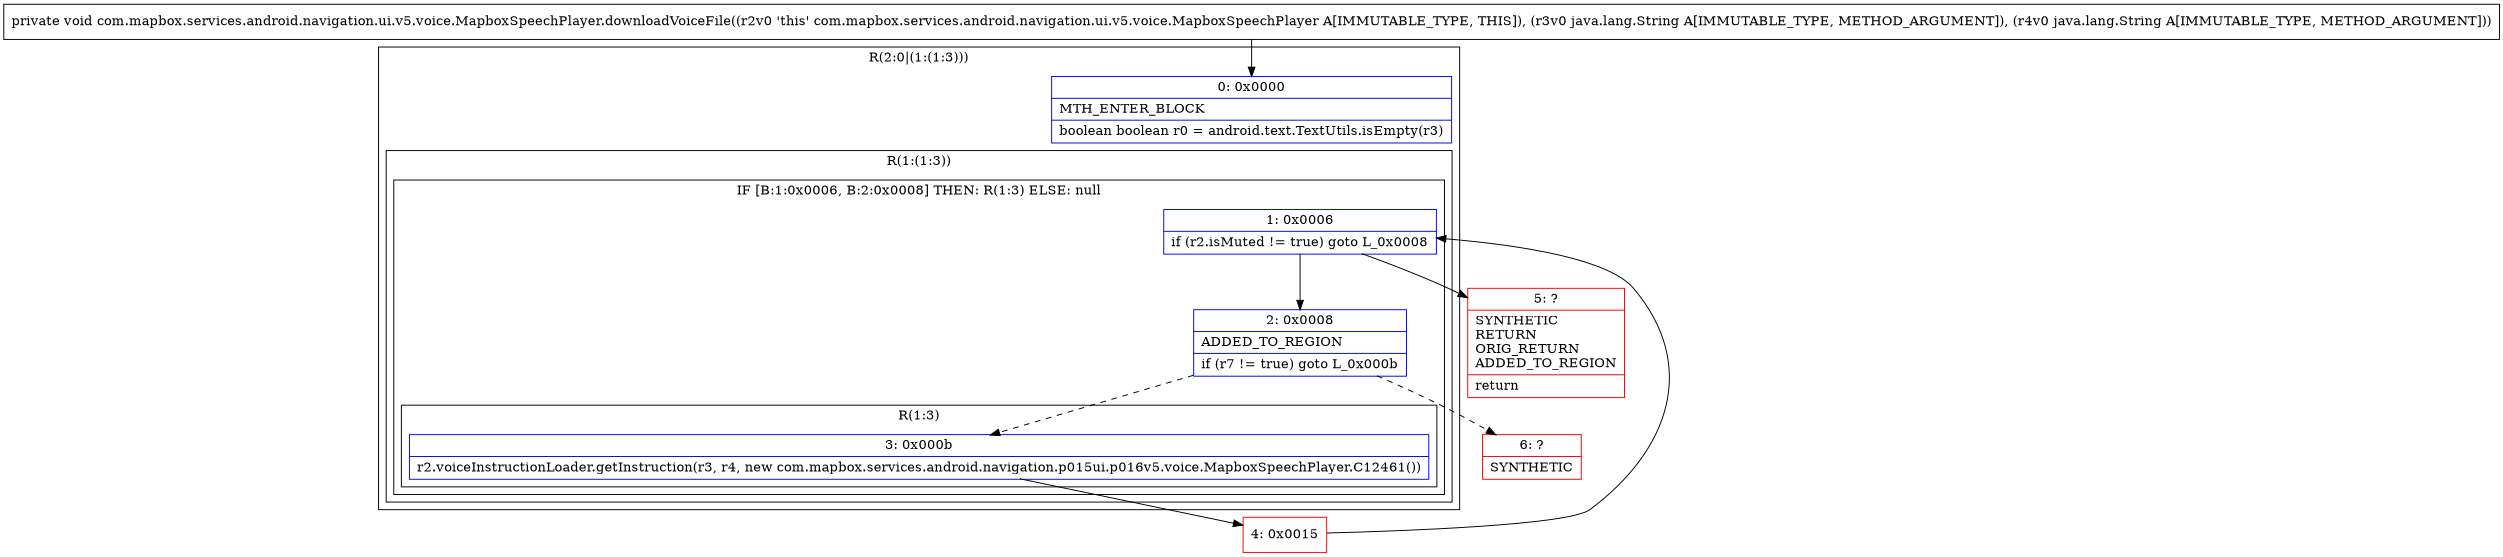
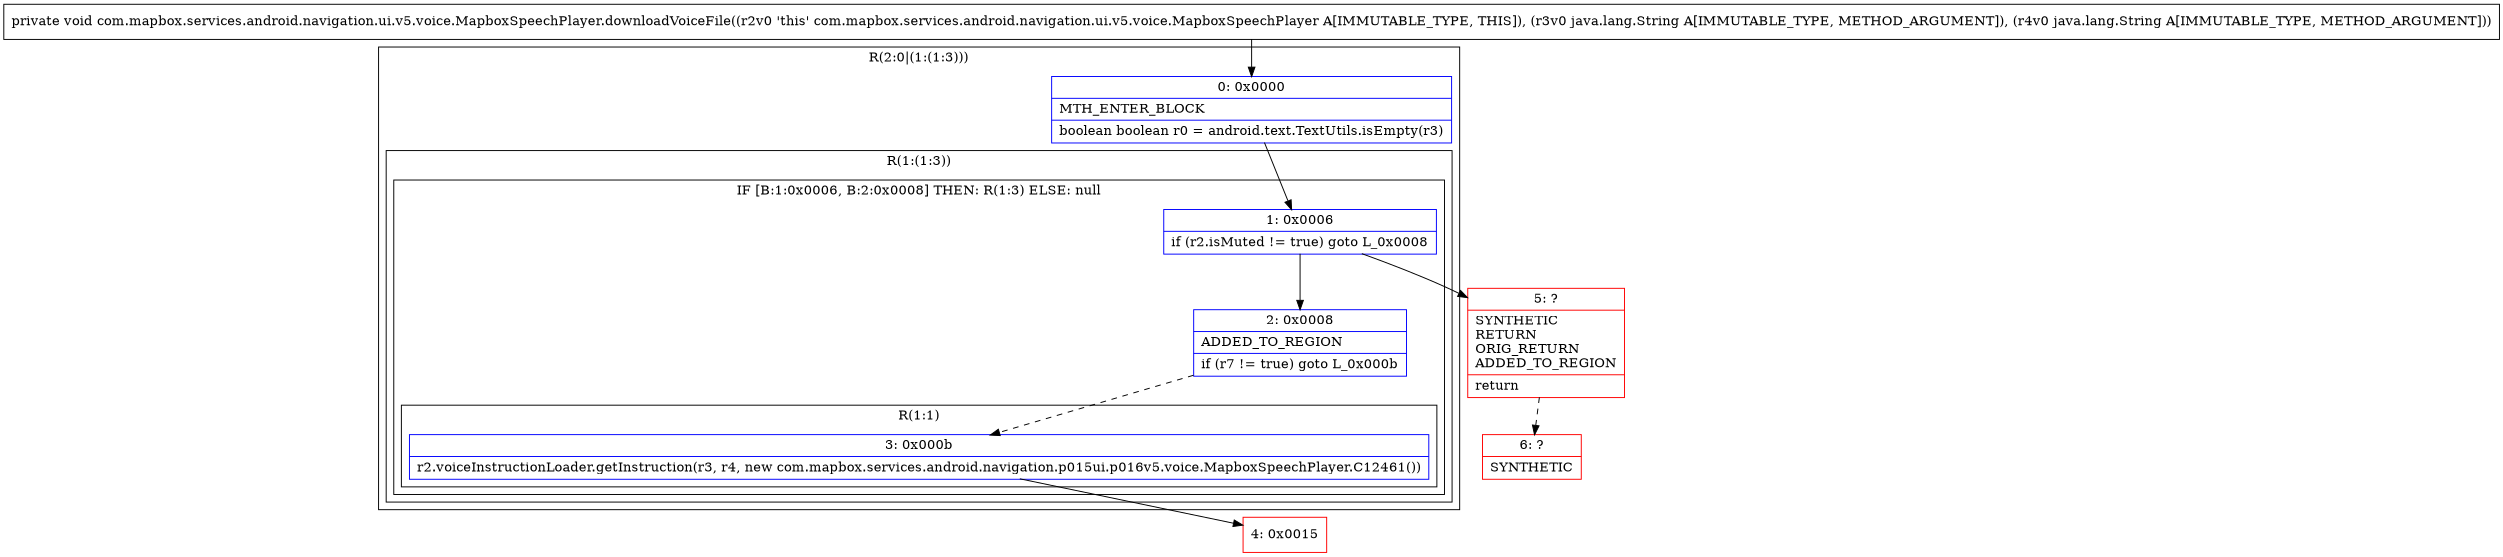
edge "2: 0x0008" -> "6: ?": now "5: ?" -> "6: ?"
cluster "R(1:3)": label "R(1:3)" -> "R(1:1)"
edge "4: 0x0015" -> "1: 0x0006": now "0: 0x0000" -> "1: 0x0006"
